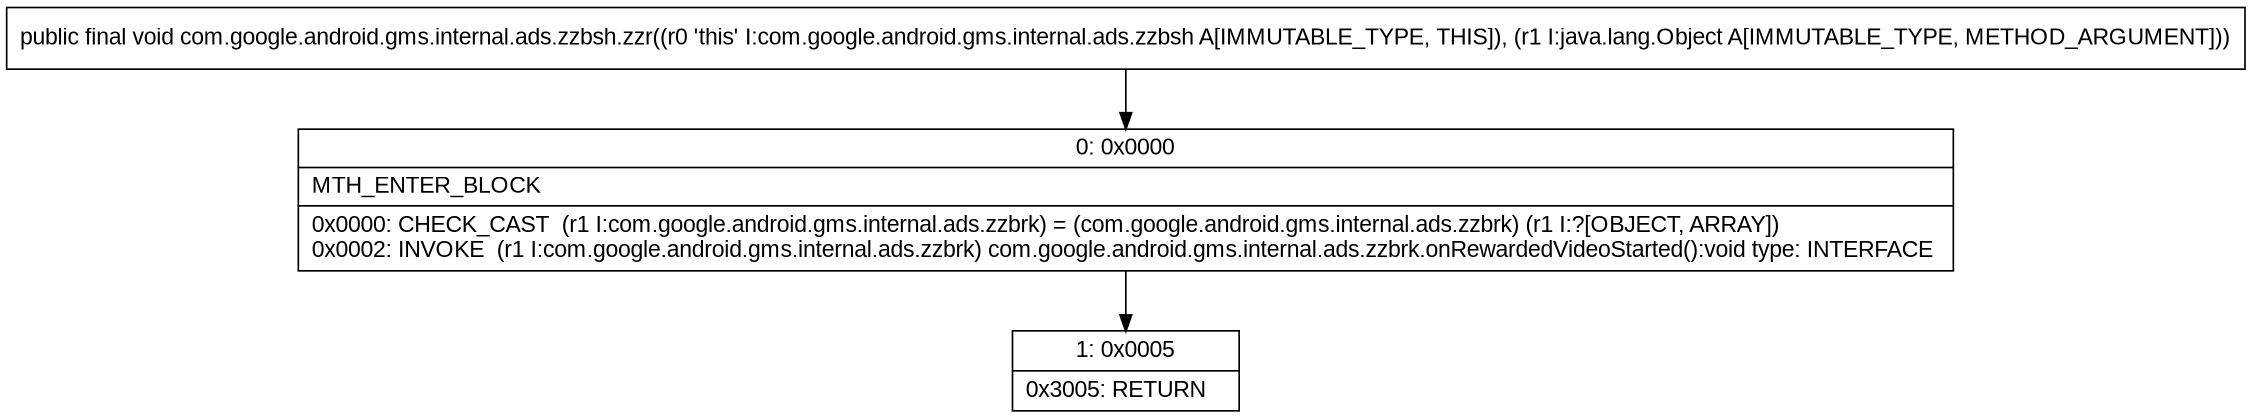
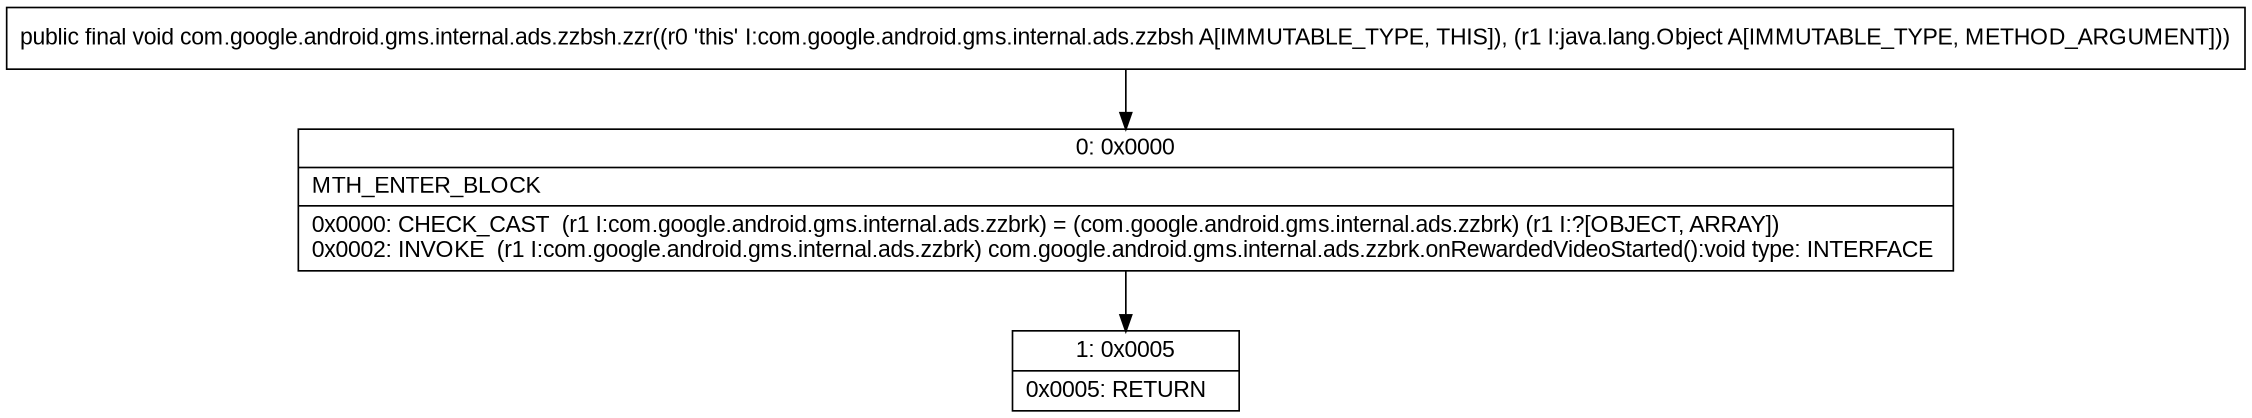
node "1: 0x0005": text "0x3005: RETURN" -> "0x0005: RETURN"
